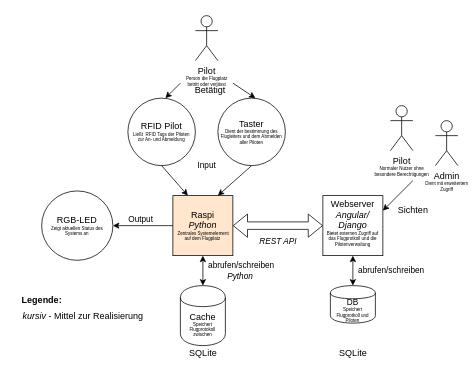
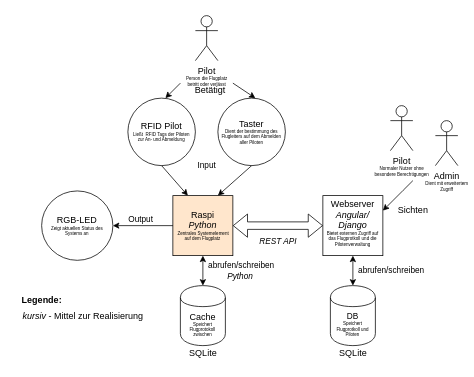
node "Taster Dient der bestimmung des Flugleiters und dem Abmelden aller Piloten": label "Taster Dient der bestimmung des Flugleiters und dem Abmelden aller Piloten" -> "Taster Dient der bestimmung des Flugleiters auf dem Abmelden aller Piloten"
node "DB Speichert Flugprotkoll und Piloten": size 45x38 -> 45x60
